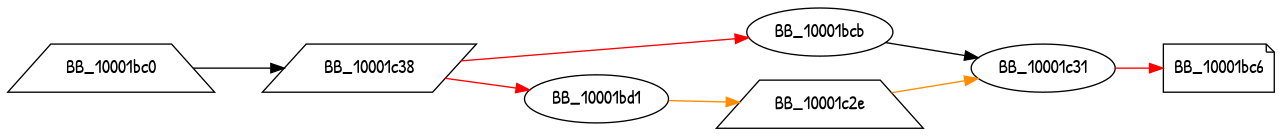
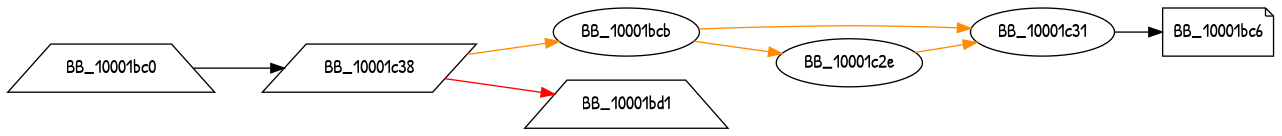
edge "BB_10001bcb" -> "BB_10001c31": color black -> darkorange
edge "BB_10001c38" -> "BB_10001bcb": color red -> darkorange
edge "BB_10001c31" -> "BB_10001bc6": color red -> black
node "BB_10001bd1": shape ellipse -> trapezium
edge "BB_10001bd1" -> "BB_10001c2e": now "BB_10001bcb" -> "BB_10001c2e"
node "BB_10001c2e": shape trapezium -> ellipse
